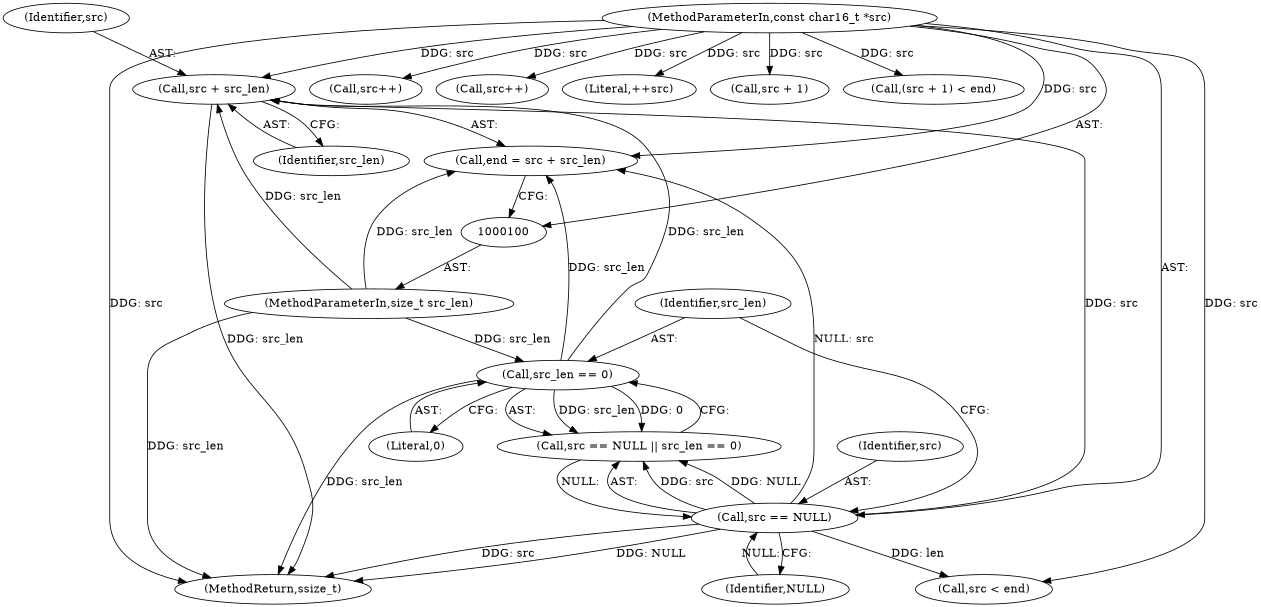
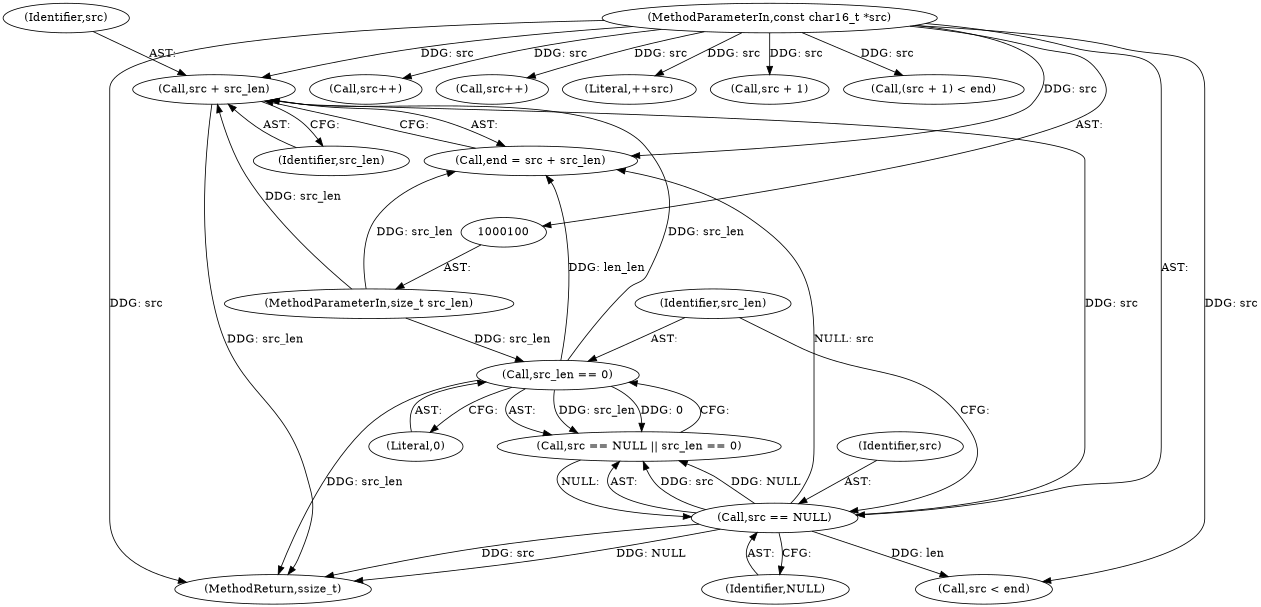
edge "(Call,end = src + src_len)" -> "1000100": now "(Call,end = src + src_len)" -> "(Call,src + src_len)"
edge "(Call,src_len == 0)" -> "(Call,end = src + src_len)": label "DDG: src_len" -> "DDG: len_len"
edge "(MethodParameterIn,size_t src_len)" -> "(MethodReturn,ssize_t)": removed, label "DDG: src_len"
edge "(Identifier,NULL)" -> "(Call,src == NULL)": label "NULL: " -> "AST: "
